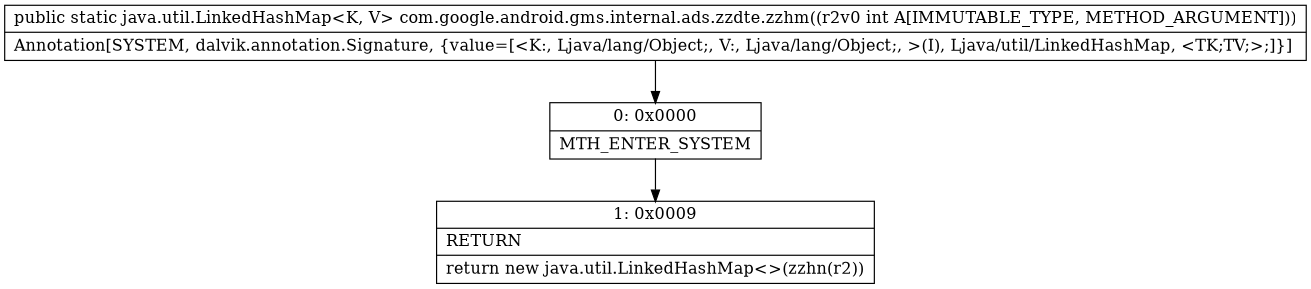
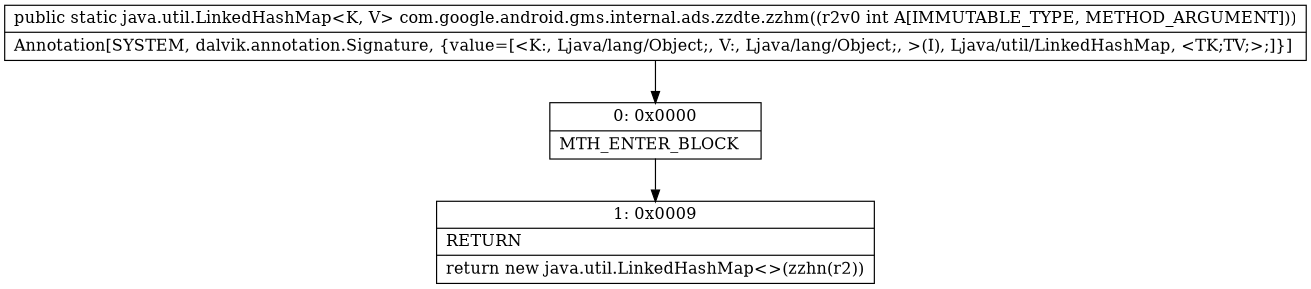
node "0: 0x0000": text "MTH_ENTER_SYSTEM" -> "MTH_ENTER_BLOCK"
